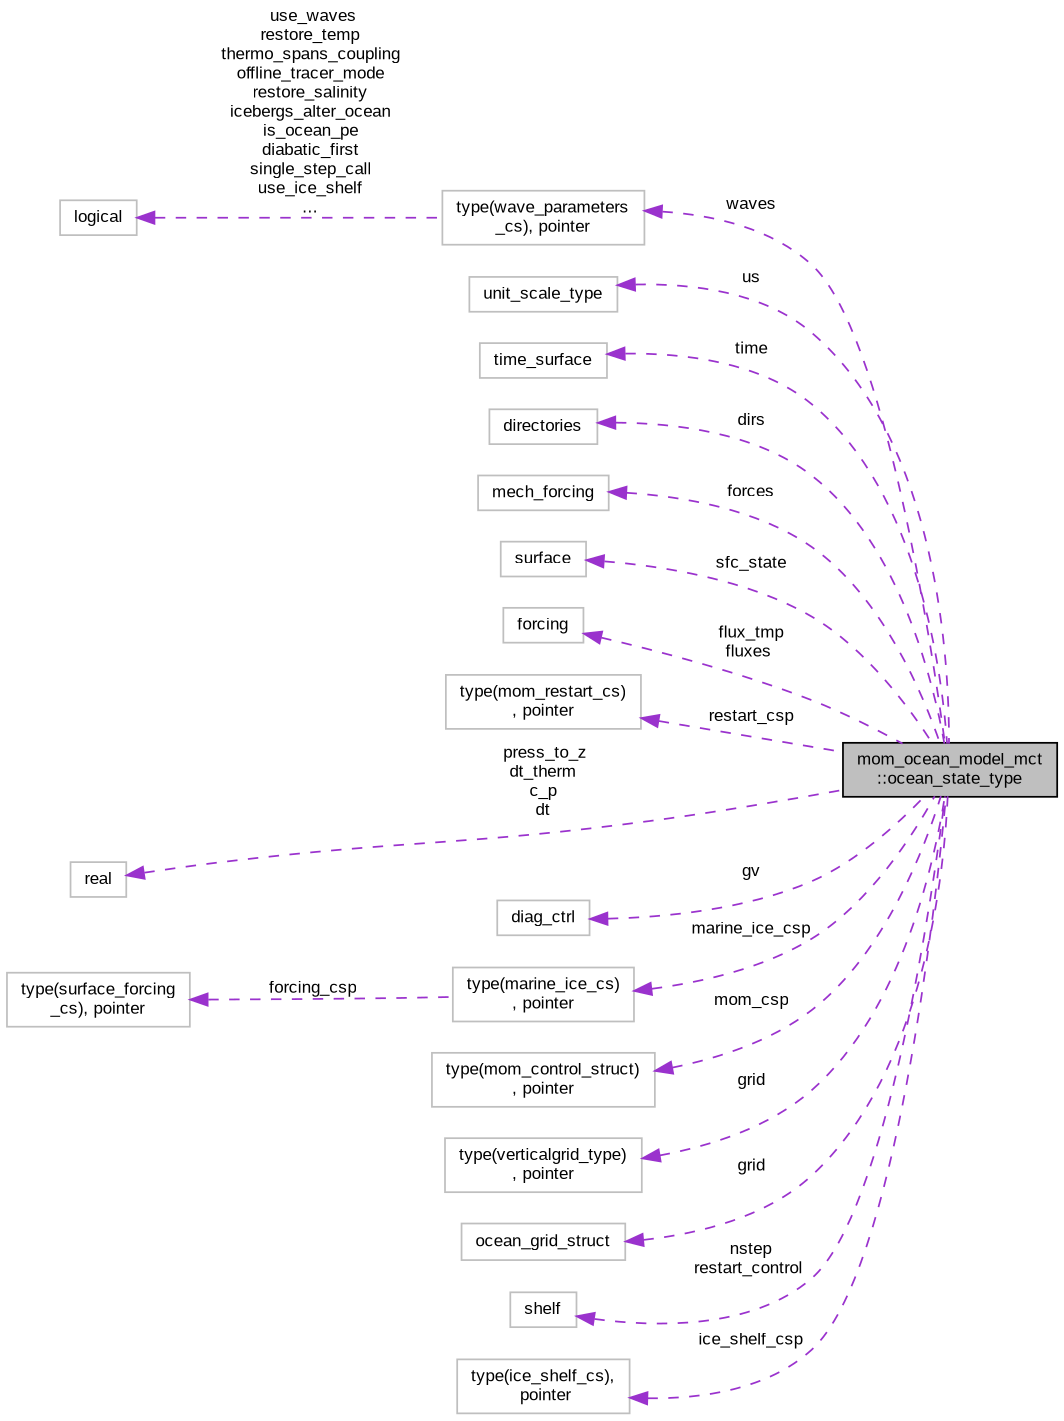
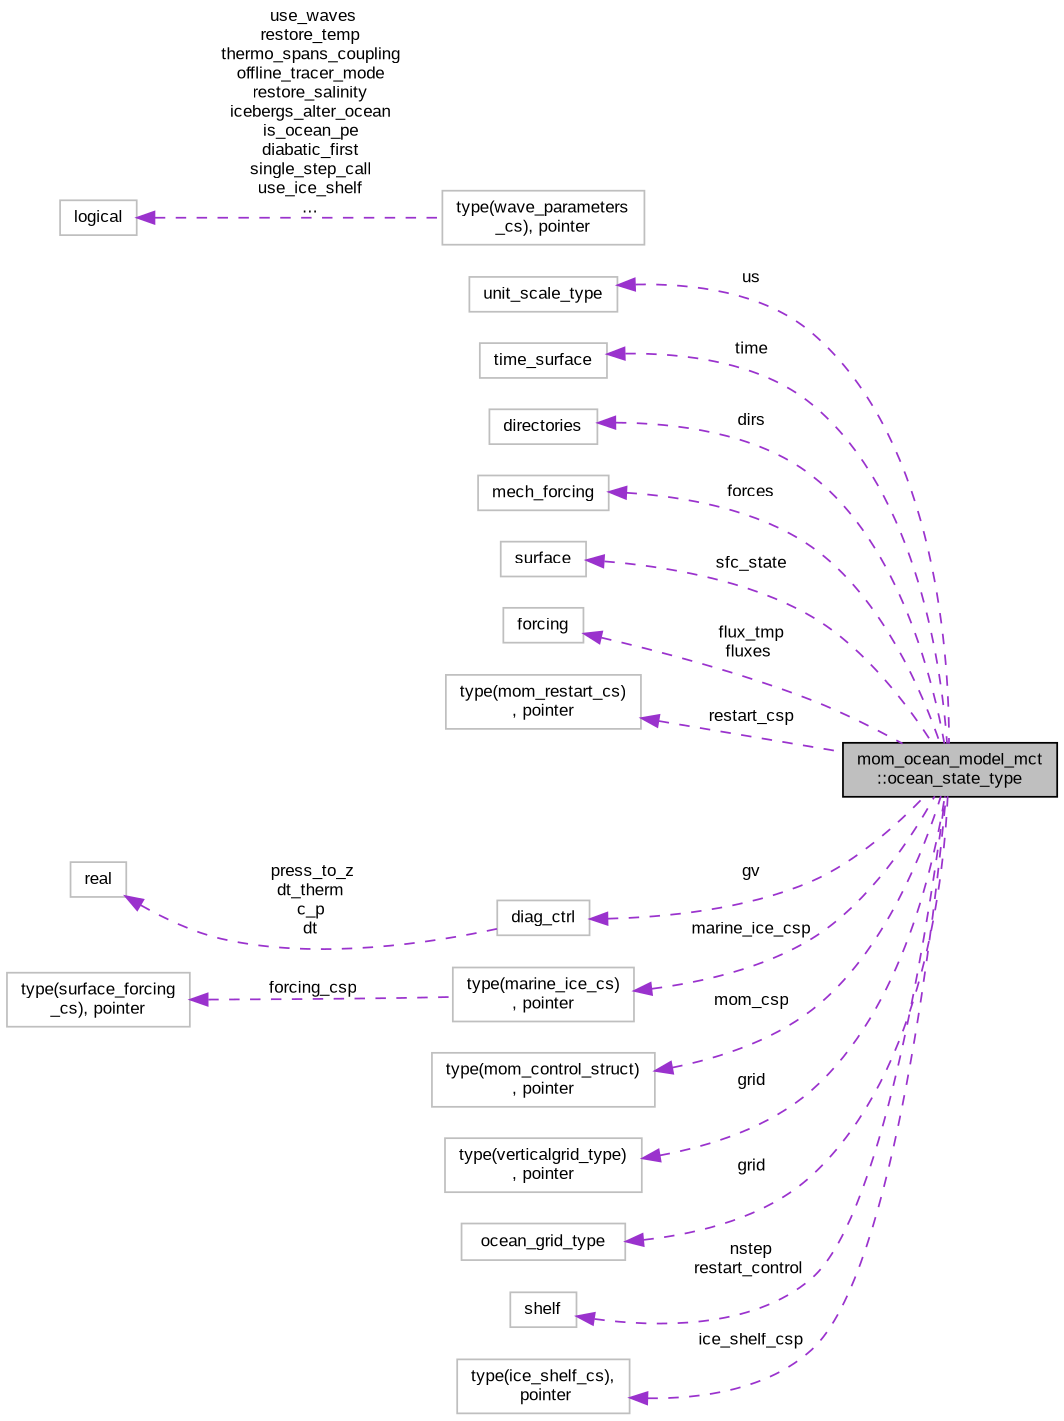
edge "mom_ocean_model_mct ::ocean_state_type" -> "type(wave_parameters _cs), pointer": removed, label "waves"
edge "mom_ocean_model_mct ::ocean_state_type" -> "real": now "diag_ctrl" -> "real"
node "ocean_grid_struct": label "ocean_grid_struct" -> "ocean_grid_type"
